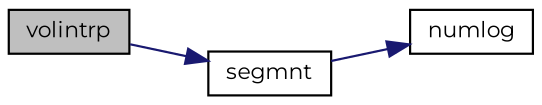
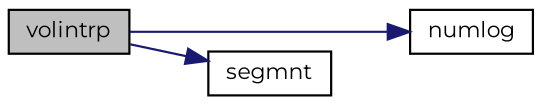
edge "segmnt" -> "numlog": now "volintrp" -> "numlog"
